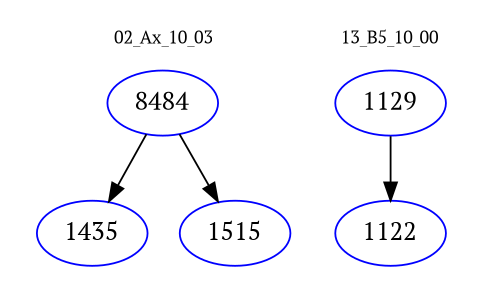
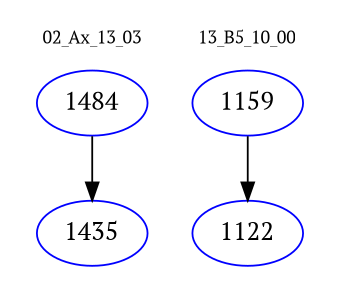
cluster "02_Ax_10_03": label "02_Ax_10_03" -> "02_Ax_13_03"
node "8484": label "8484" -> "1484"
node "1129": label "1129" -> "1159"
node "1515": removed
